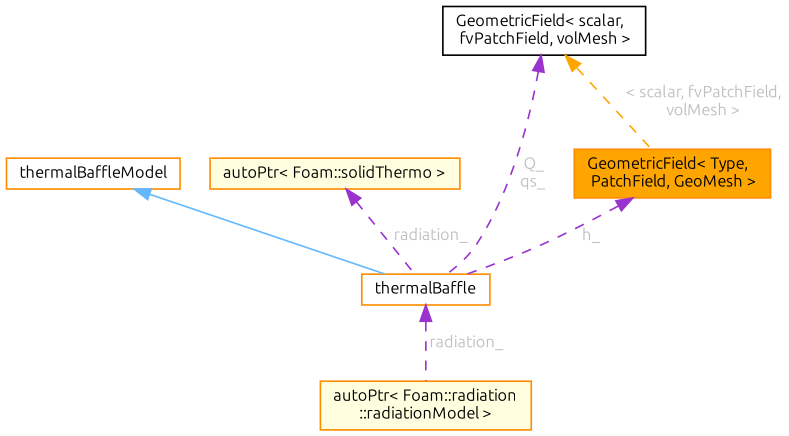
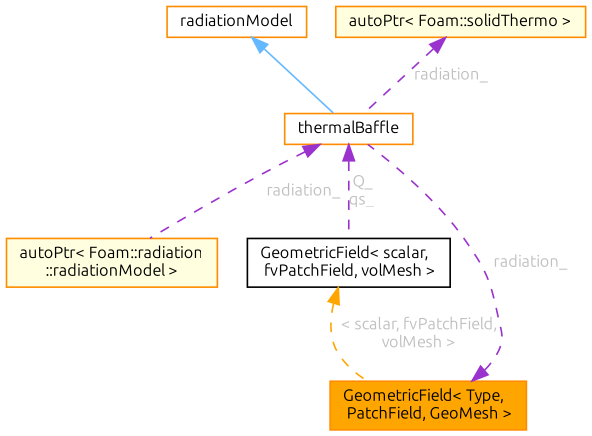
node "thermalBaffleModel": label "thermalBaffleModel" -> "radiationModel"
edge "thermalBaffle" -> "GeometricField< scalar, fvPatchField, volMesh >": reversed
edge "thermalBaffle" -> "GeometricField< Type, PatchField, GeoMesh >": label " h_" -> " radiation_"
